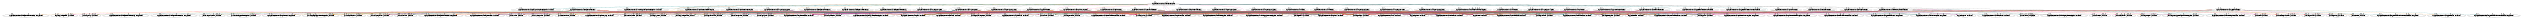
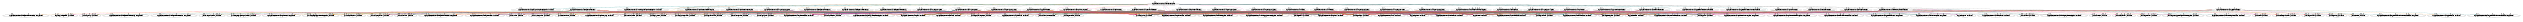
node "org.apache.commons.cli.ValuesTest": label "org.apache.commons.cli.ValuesTest" -> "org.apache.commons.cli.BasicParser"
node "java.io.MissingOptionException (java.base)": label "java.io.MissingOptionException (java.base)" -> "java.io.ByteArrayOutputStream (java.base)"
node "java.lang.StringBuilder (java.not)": label "java.lang.StringBuilder (java.not)" -> "java.lang.StringBuilder (java.base)"
node "java.util.List (java.base)": label "java.util.List (java.base)" -> "java.util.List (commons.base)"
node "org.apache.commons.cli.CommandLine$Builder (not found)": removed
node "java.util.Date (java.apache)": label "java.util.Date (java.apache)" -> "java.util.Date (java.base)"
node "java.lang.Integer (java.base)": label "java.lang.Integer (java.base)" -> "java.lang.Iterator (java.base)"
